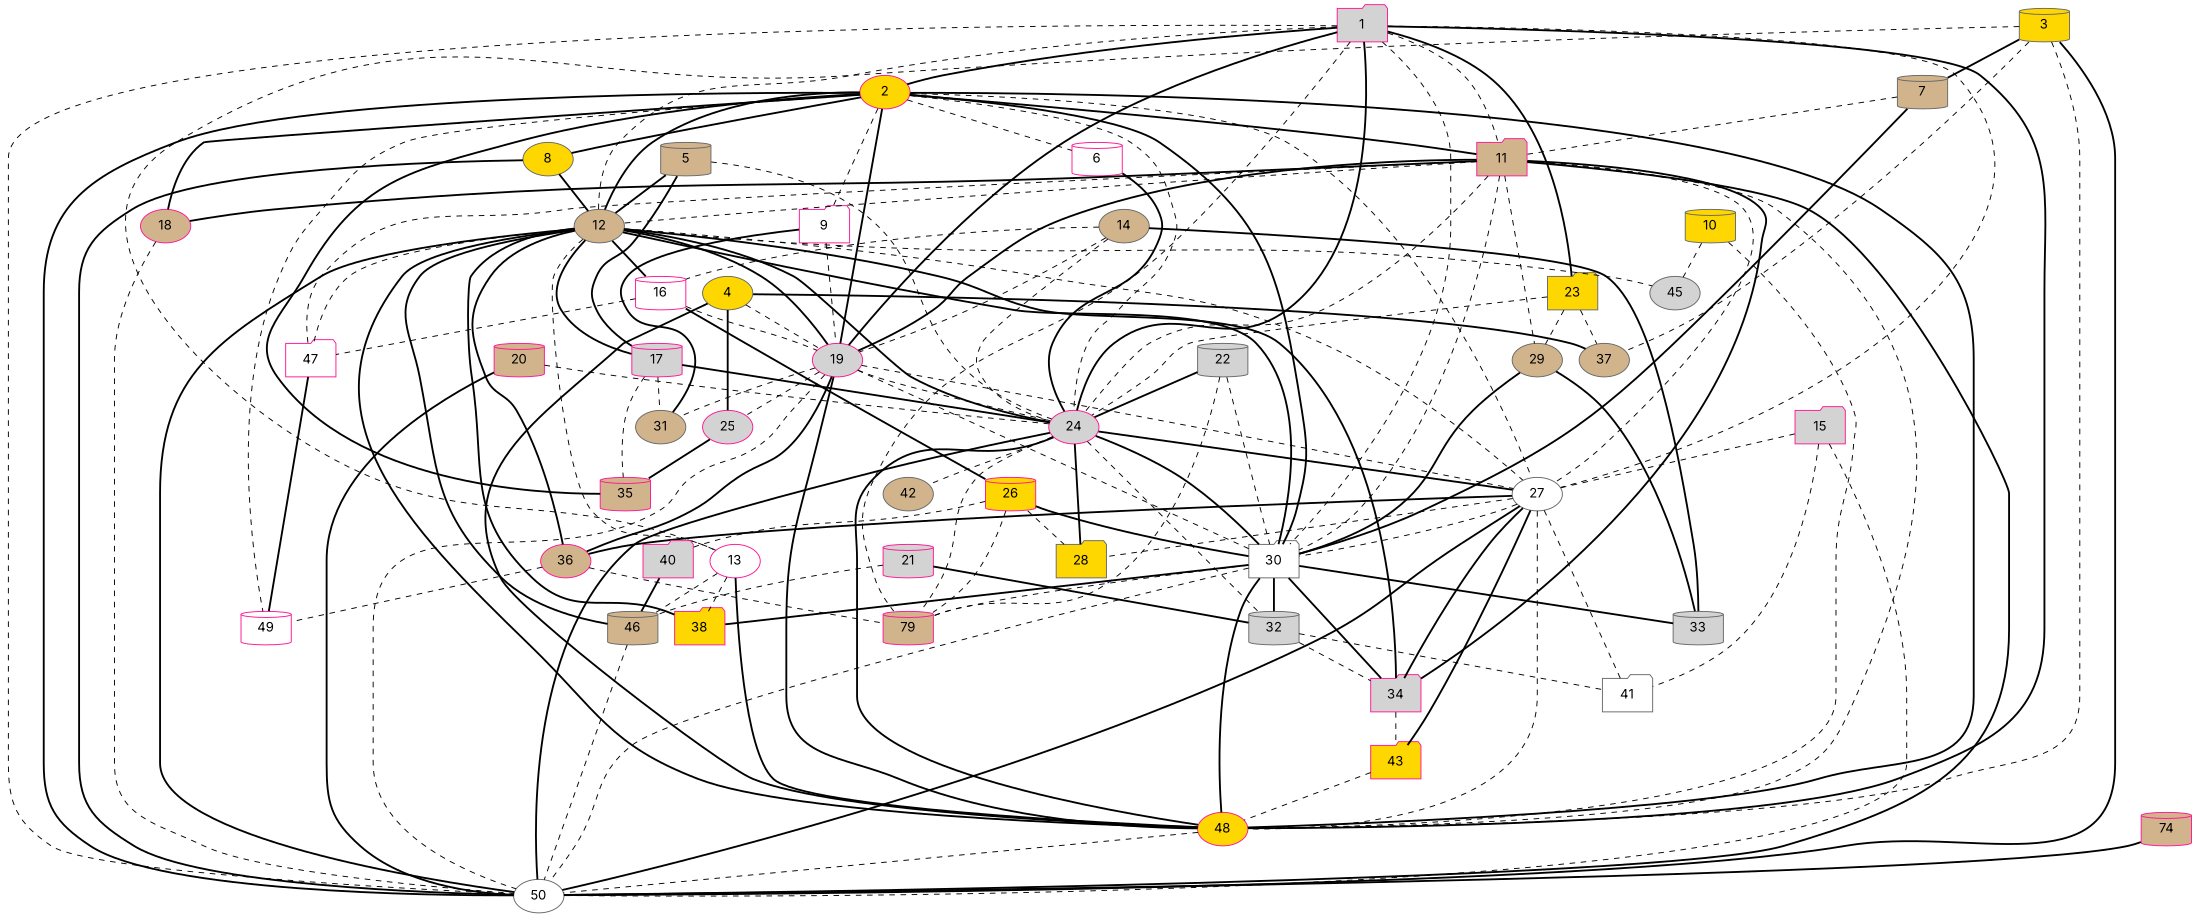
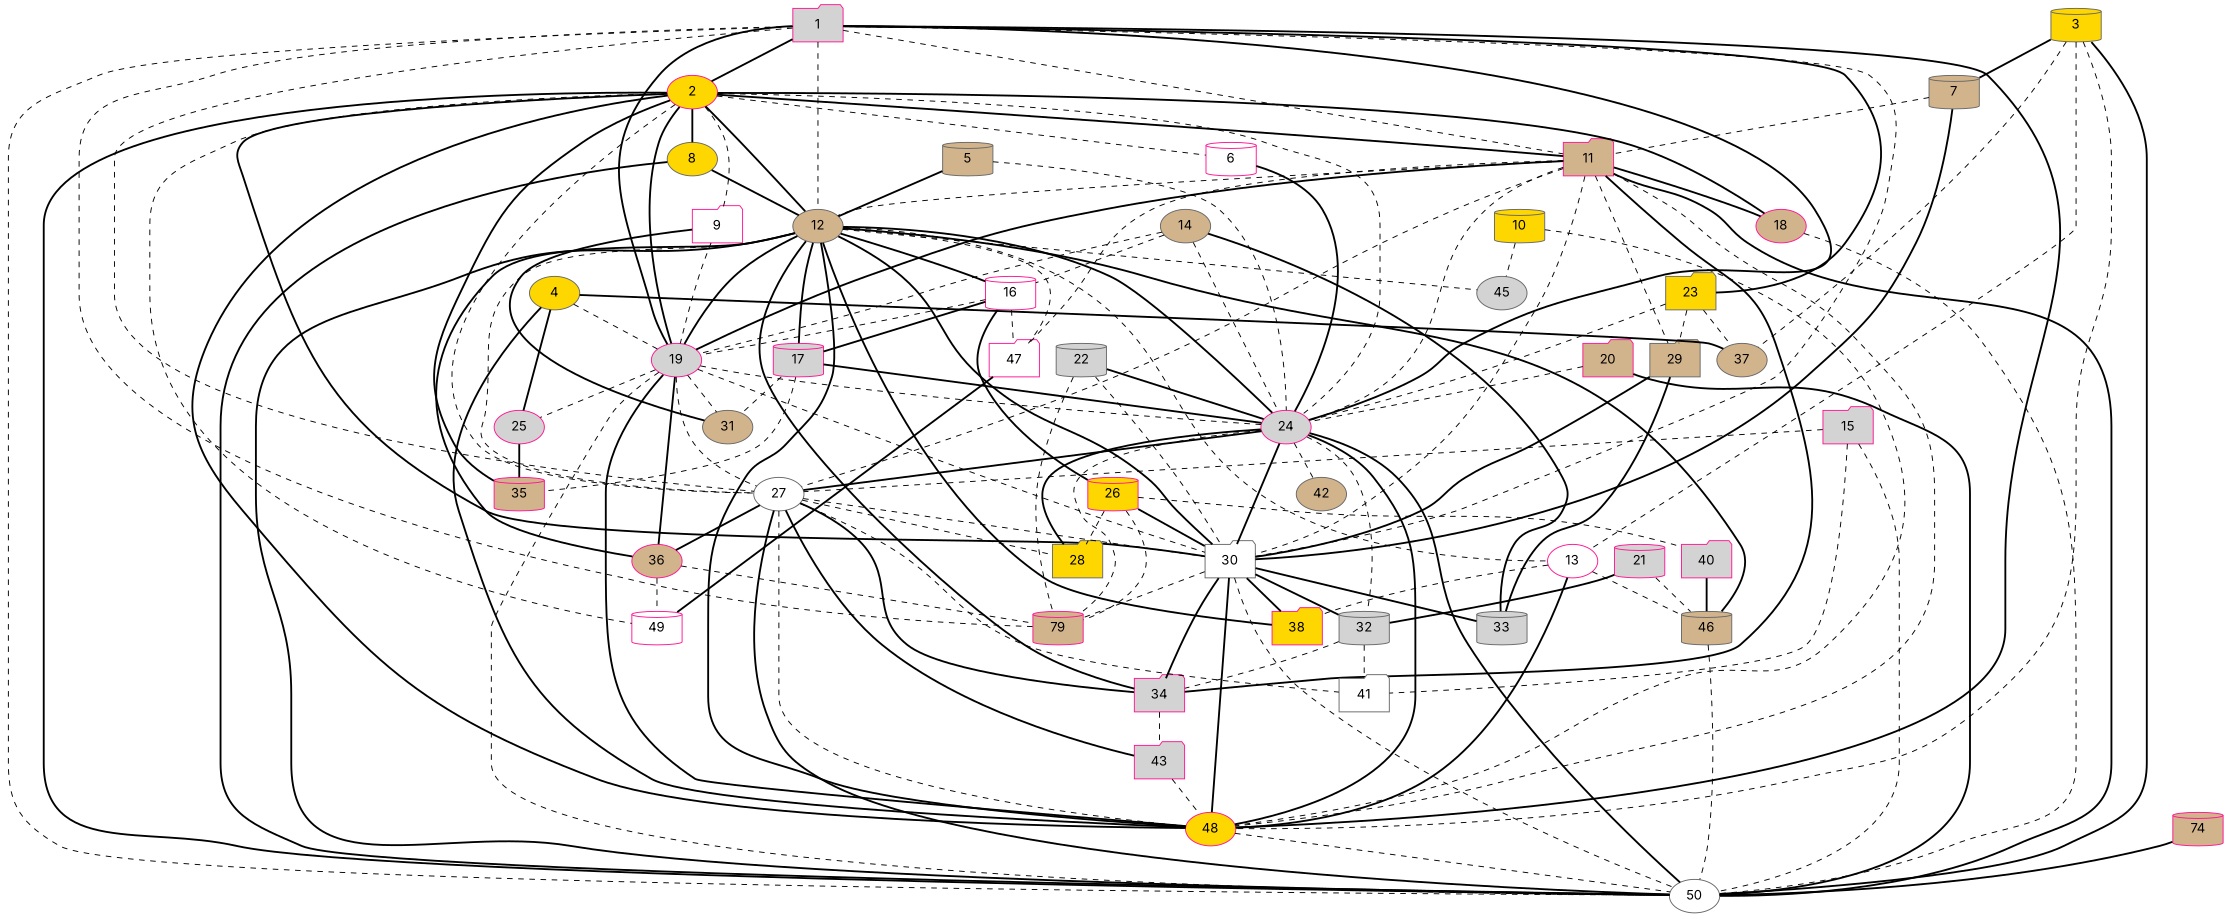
edge "5" -- "17": now "16" -- "17"
node "20": shape cylinder -> folder
node "29": shape ellipse -> folder
node "43": fillcolor gold -> lightgrey
